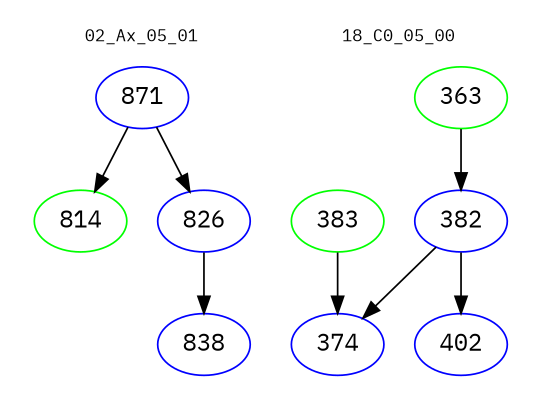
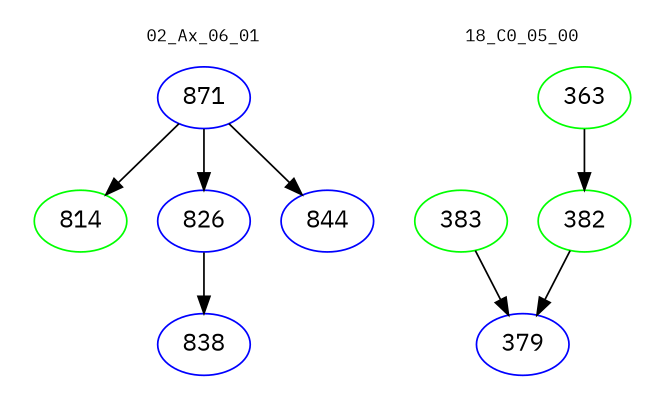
cluster "02_Ax_05_01": label "02_Ax_05_01" -> "02_Ax_06_01"
node "844": added
node "382": color blue -> green
node "374": label "374" -> "379"
node "402": removed
